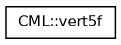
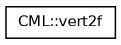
node "CML::vert5f": label "CML::vert5f" -> "CML::vert2f"
